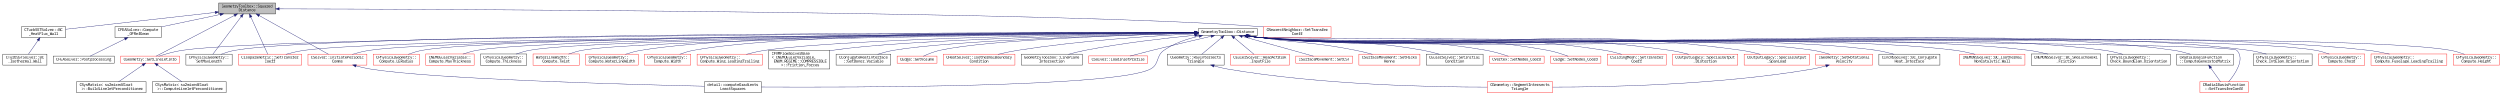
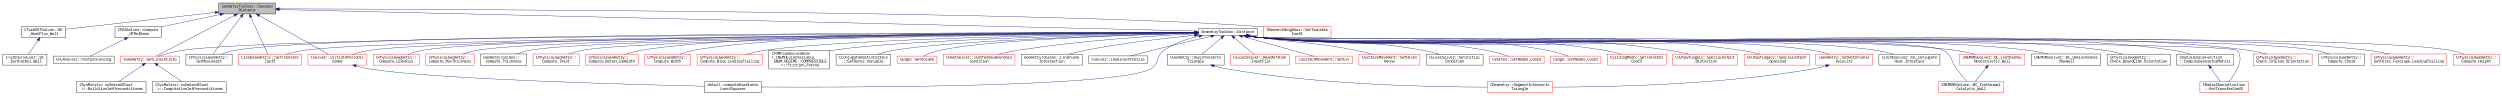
edge "GeometryToolbox::Distance" -> "GeometryToolbox::Squared Distance": added
node "CNEMOEulerVariable:: Compute_MaxThickness": label "CNEMOEulerVariable:: Compute_MaxThickness" -> "CPhysicalGeometry:: Compute_MaxThickness"
node "CPhysicalGeometry:: Compute_Thickness": label "CPhysicalGeometry:: Compute_Thickness" -> "GeometryToolbox:: Compute_Thickness"
node "WaterLineWidth:: Compute_Twist": label "WaterLineWidth:: Compute_Twist" -> "CPhysicalGeometry:: Compute_Twist"
node "CSolver::LoadInletProfile": color red -> black
node "CNEMONSSolver::BC_Smoluchowski _Friction": label "CNEMONSSolver::BC_Smoluchowski _Friction" -> "CNEMONSSolver::BC_Smoluchowski _Maxwell"
node "CPhysicalGeometry:: Check_IntElem_Orientation": color black -> red
node "CPhysicalGeometry:: Compute_Chord": color red -> black
node "CPhysicalGeometry:: Compute_Fuselage_LeadingTrailing": label "CPhysicalGeometry:: Compute_Fuselage_LeadingTrailing" -> "CPhysicalGeometry:: SetHicks_Fuselage_LeadingTrailing"
node "CNEMONSSolver::BC_Isothermal Catalytic_Wall": added
